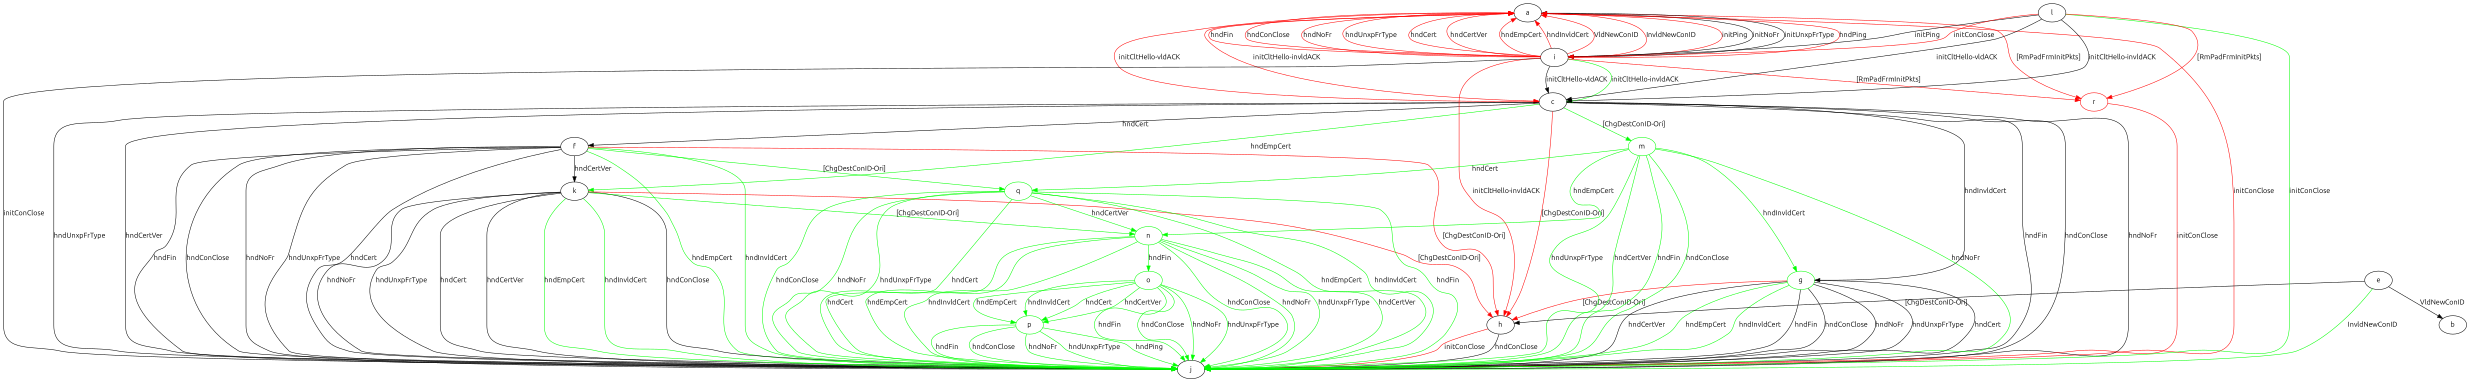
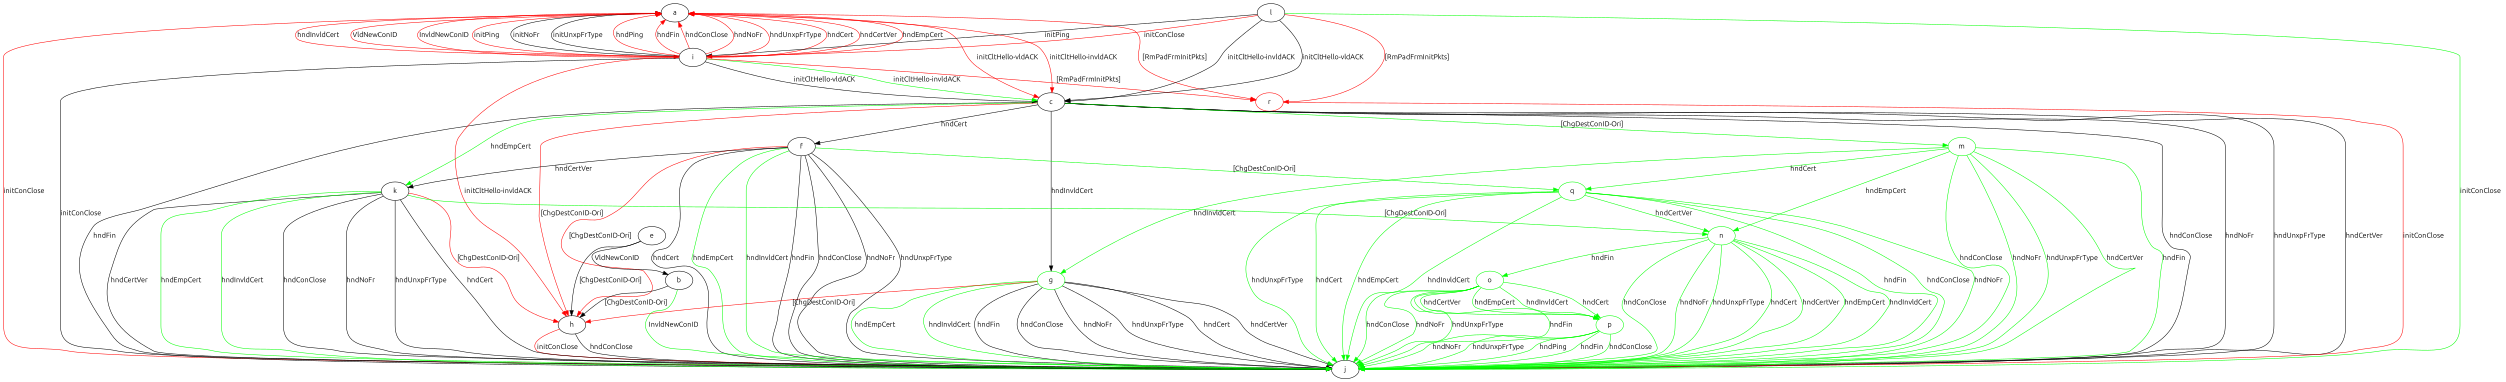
edge "b" -> "h": added, label "[ChgDestConID-Ori]"
edge "e" -> "j": now "b" -> "j"
